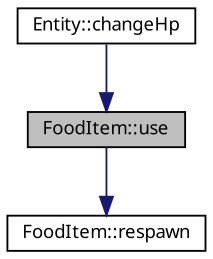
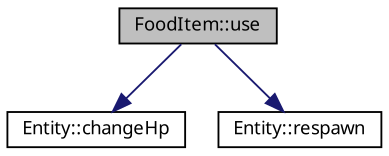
edge "Entity::changeHp" -> "FoodItem::use": reversed
node "FoodItem::respawn": label "FoodItem::respawn" -> "Entity::respawn"
